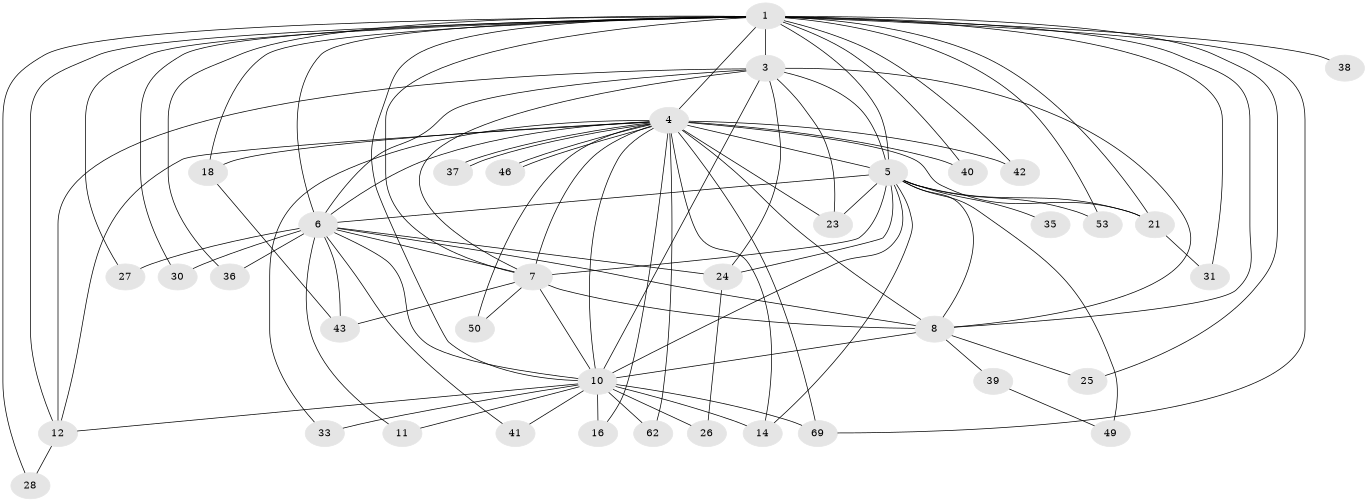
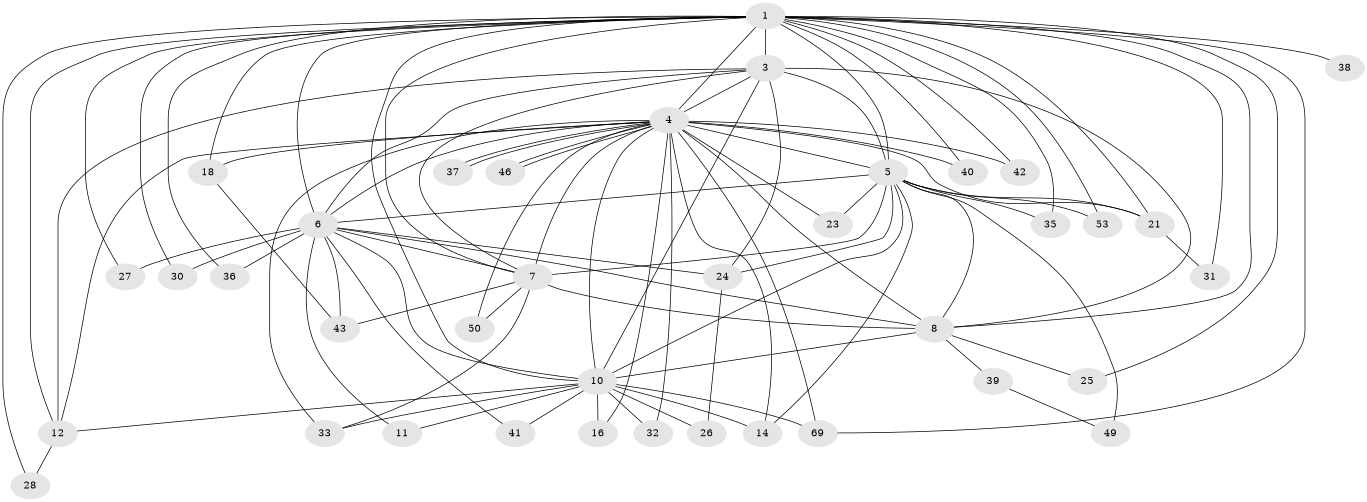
edge "1" -- "35": added
edge "3" -- "23": now "3" -- "4"
edge "7" -- "10": now "7" -- "33"
node "62": label "62" -> "32"
